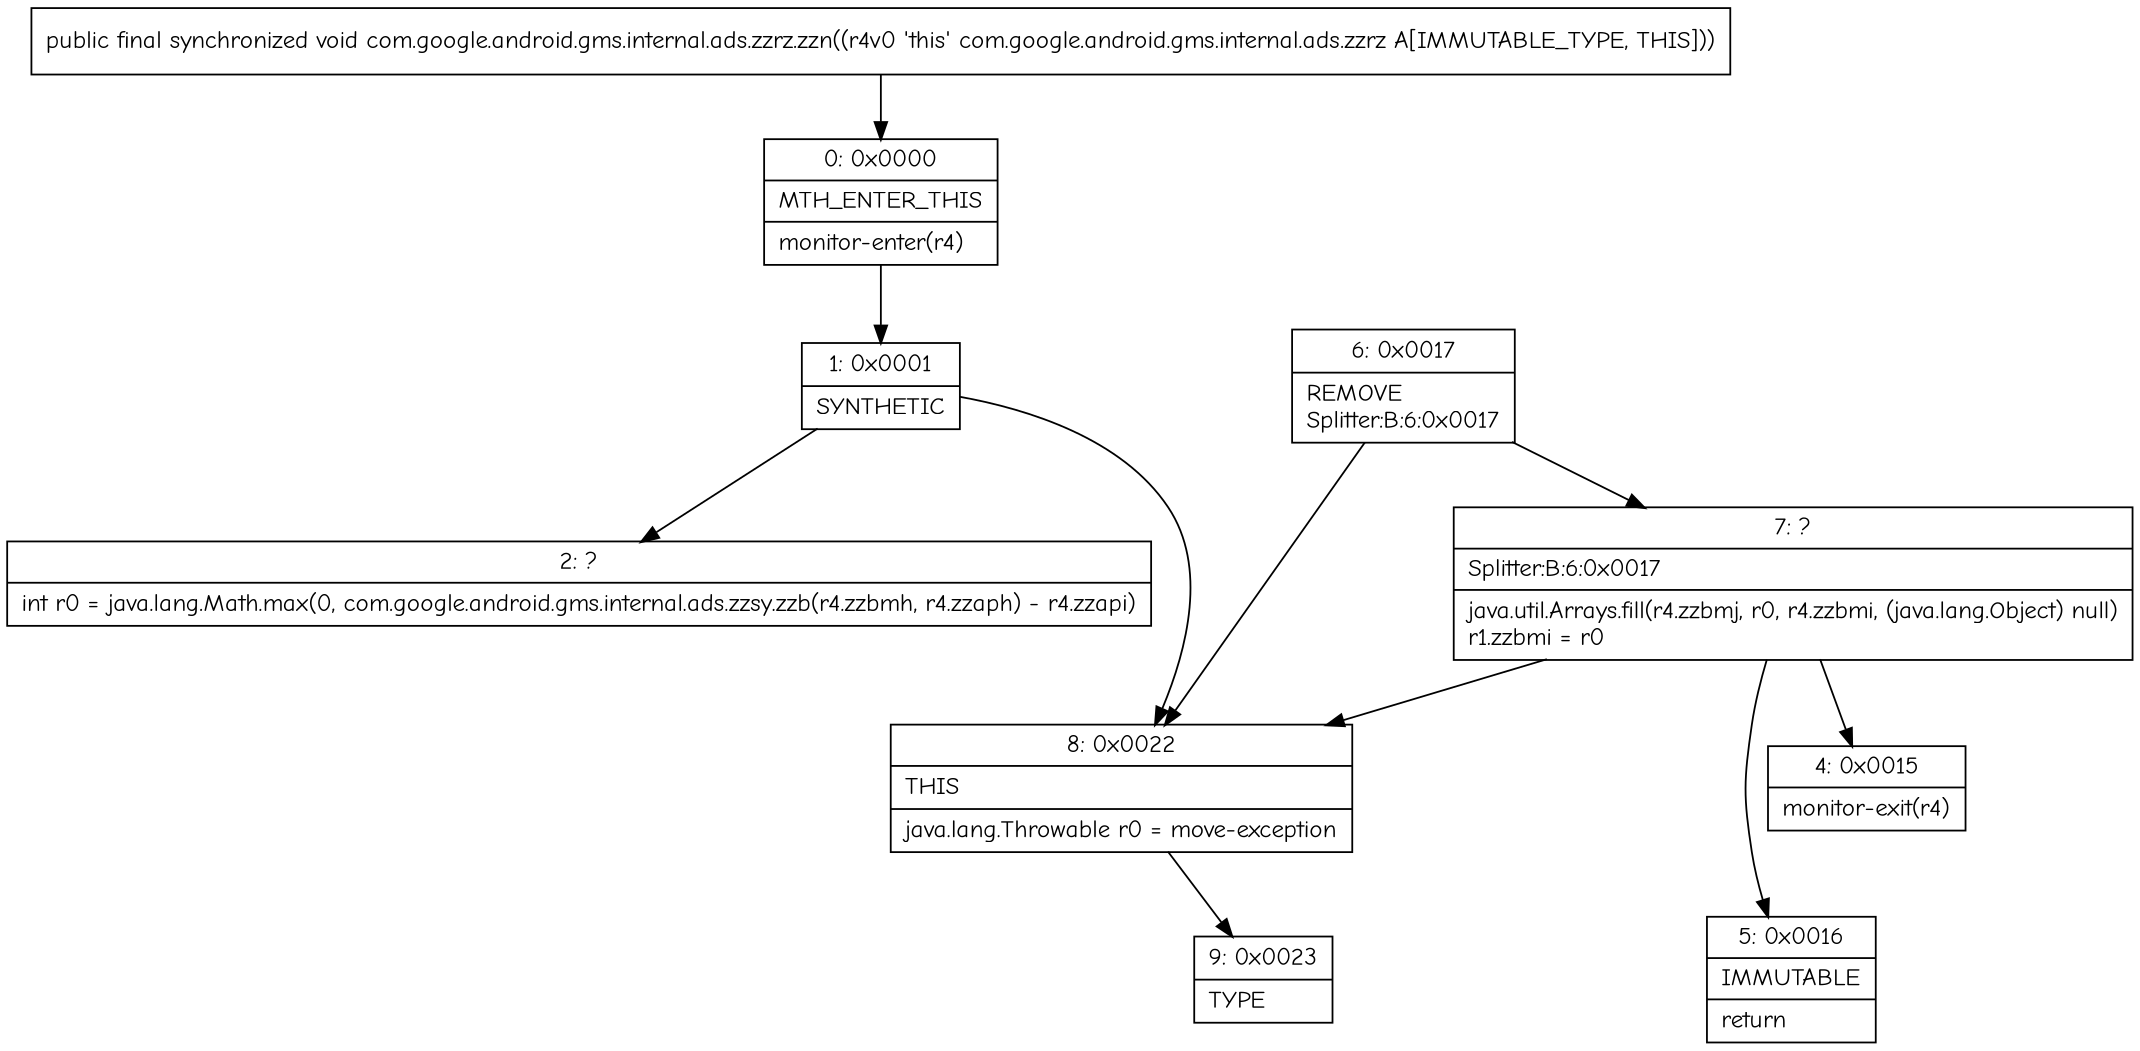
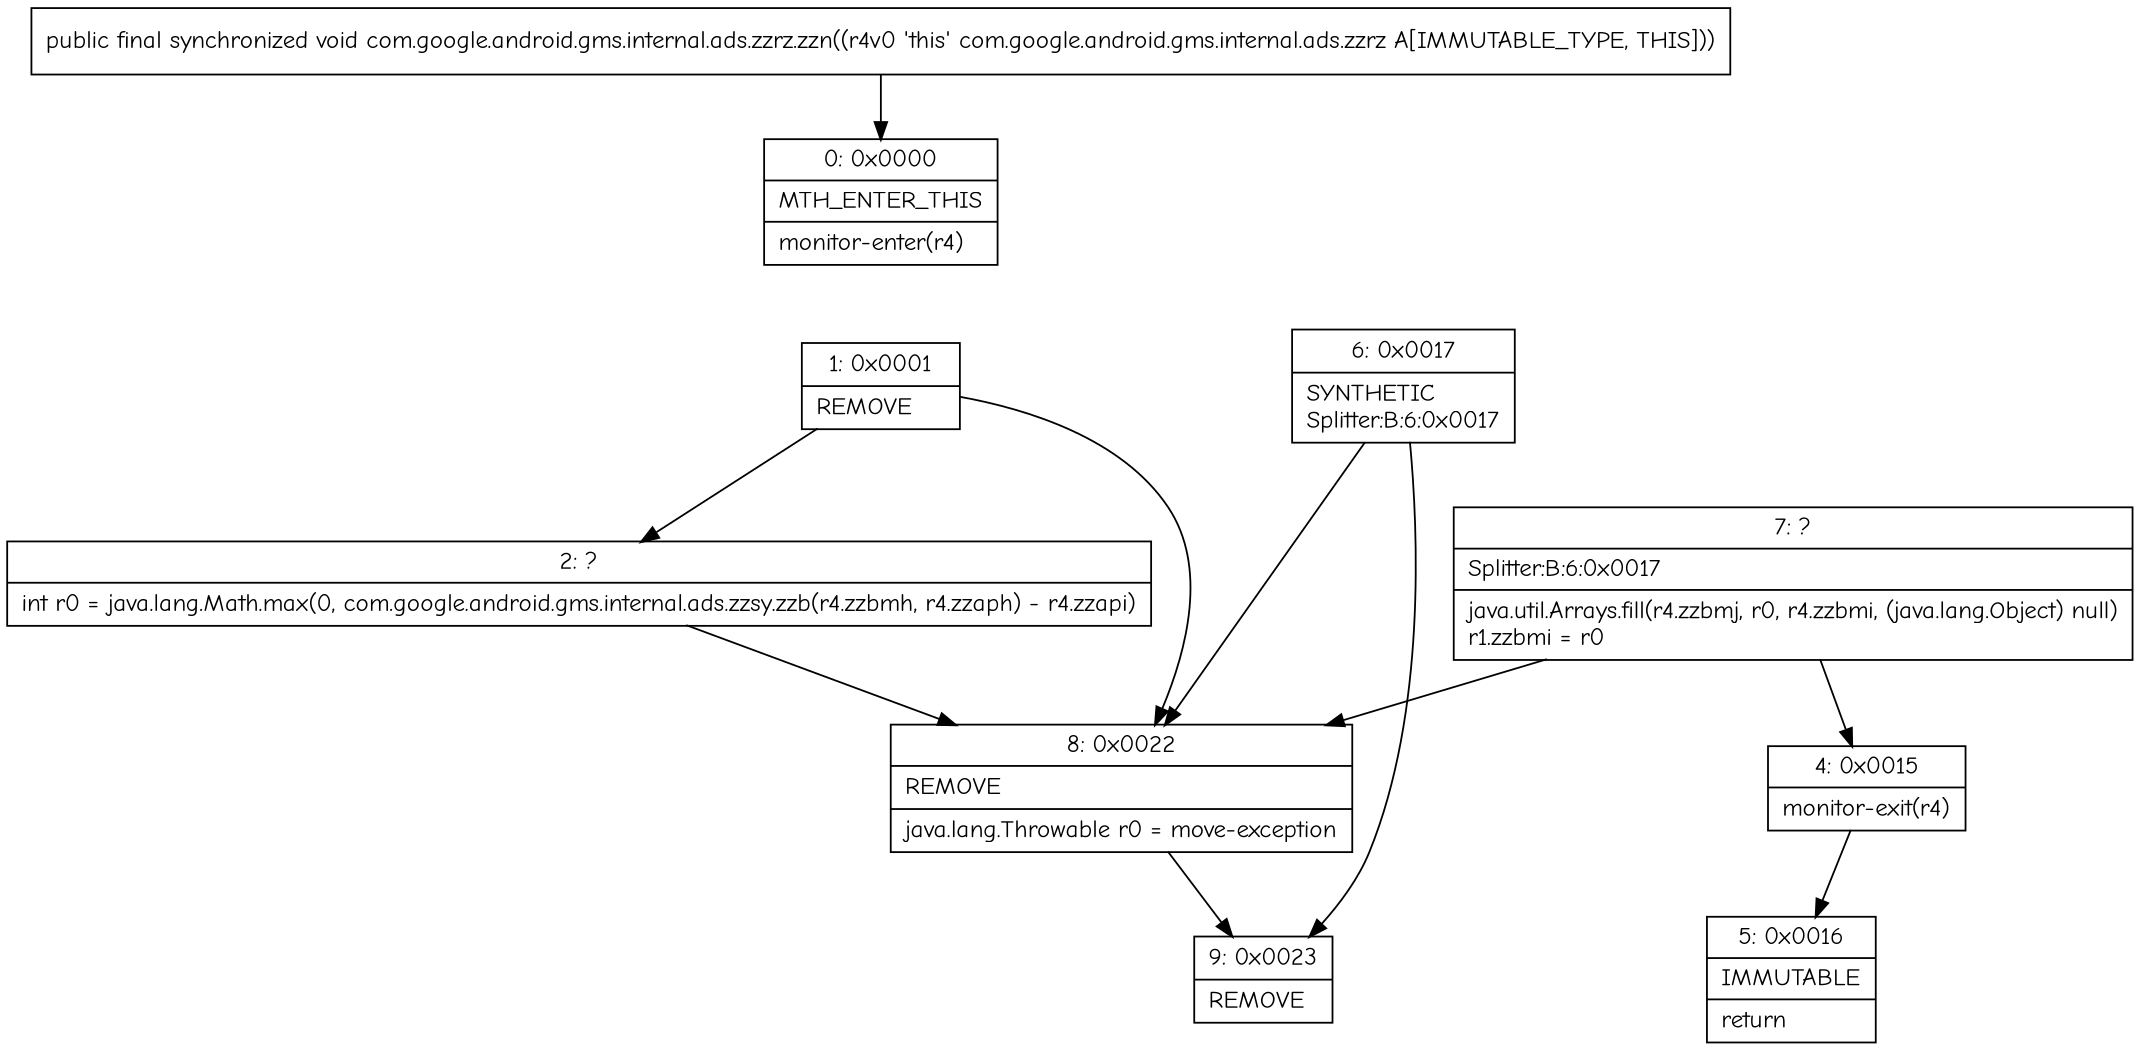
edge "0: 0x0000" -> "1: 0x0001": removed
node "6: 0x0017": text "REMOVE" -> "SYNTHETIC"
node "1: 0x0001": text "SYNTHETIC" -> "REMOVE"
edge "6: 0x0017" -> "7: ?": now "6: 0x0017" -> "9: 0x0023"
edge "2: ?" -> "8: 0x0022": added
edge "7: ?" -> "5: 0x0016": now "4: 0x0015" -> "5: 0x0016"
node "8: 0x0022": text "THIS" -> "REMOVE"
node "9: 0x0023": text "TYPE" -> "REMOVE"
